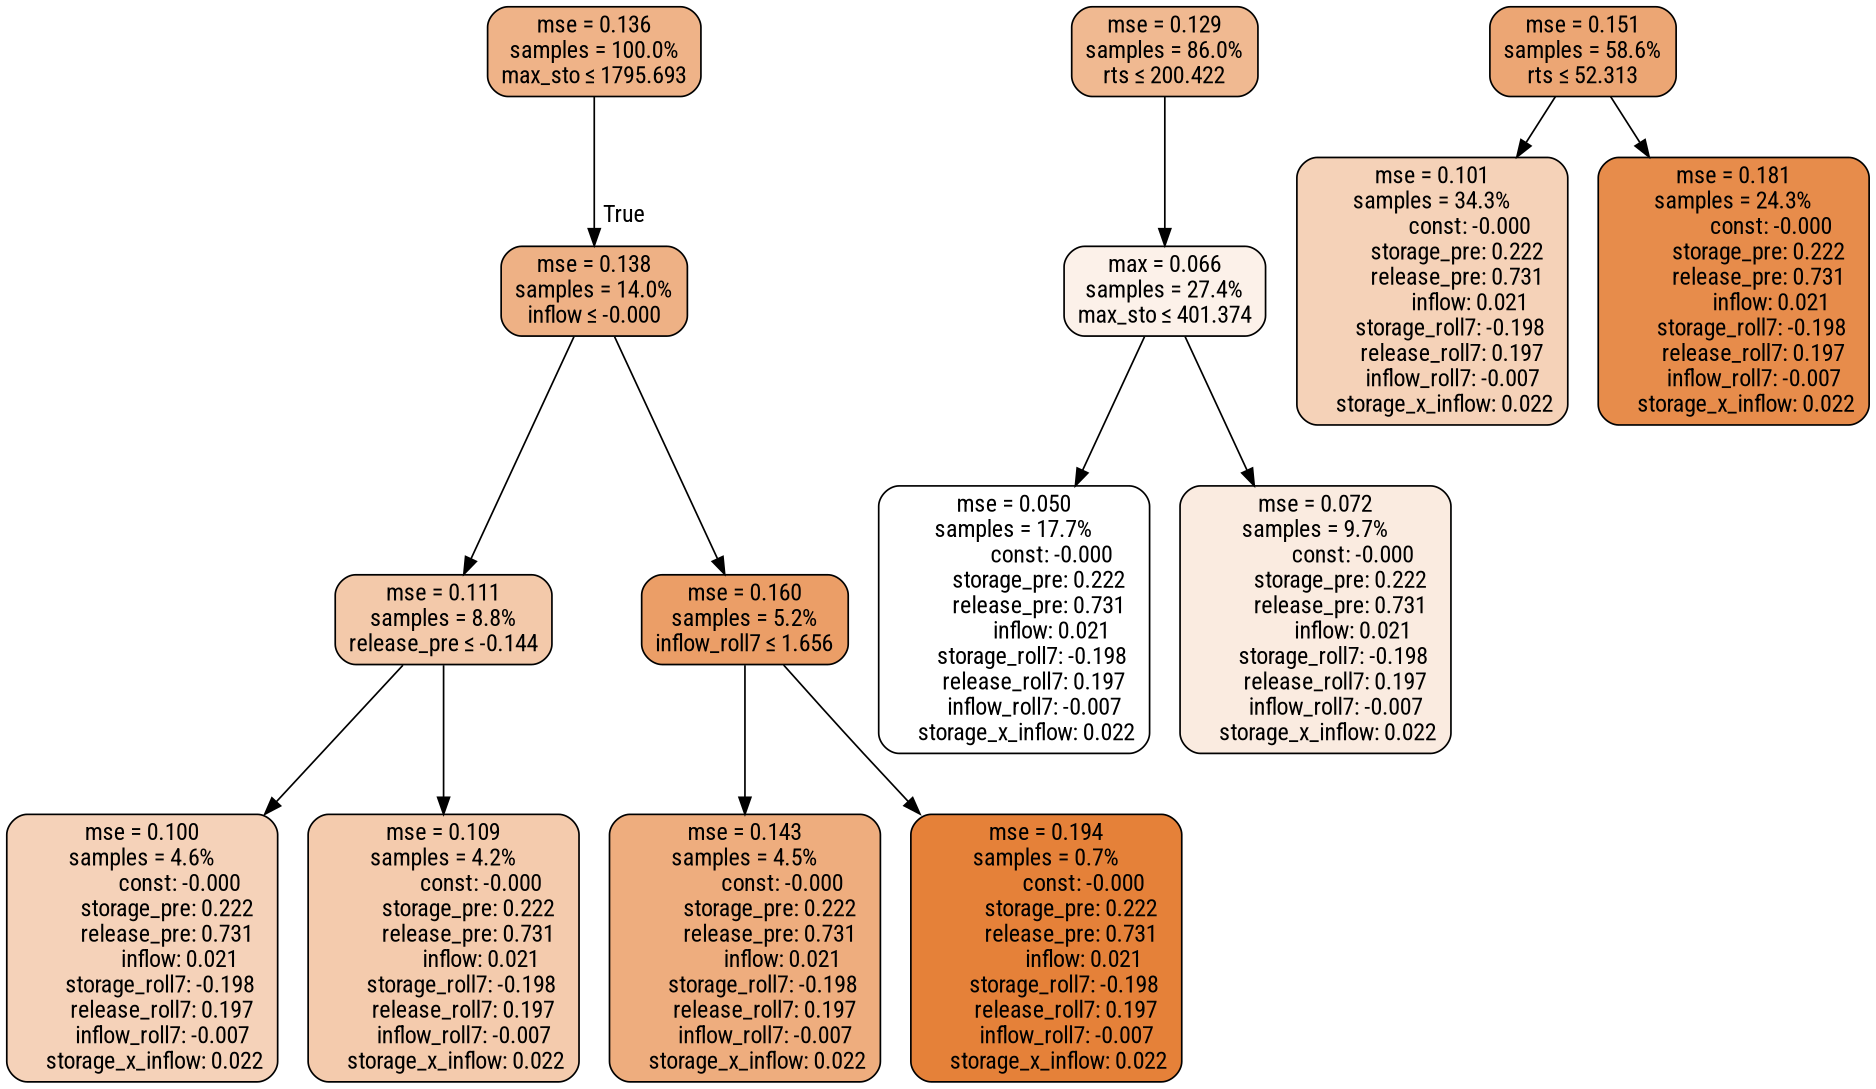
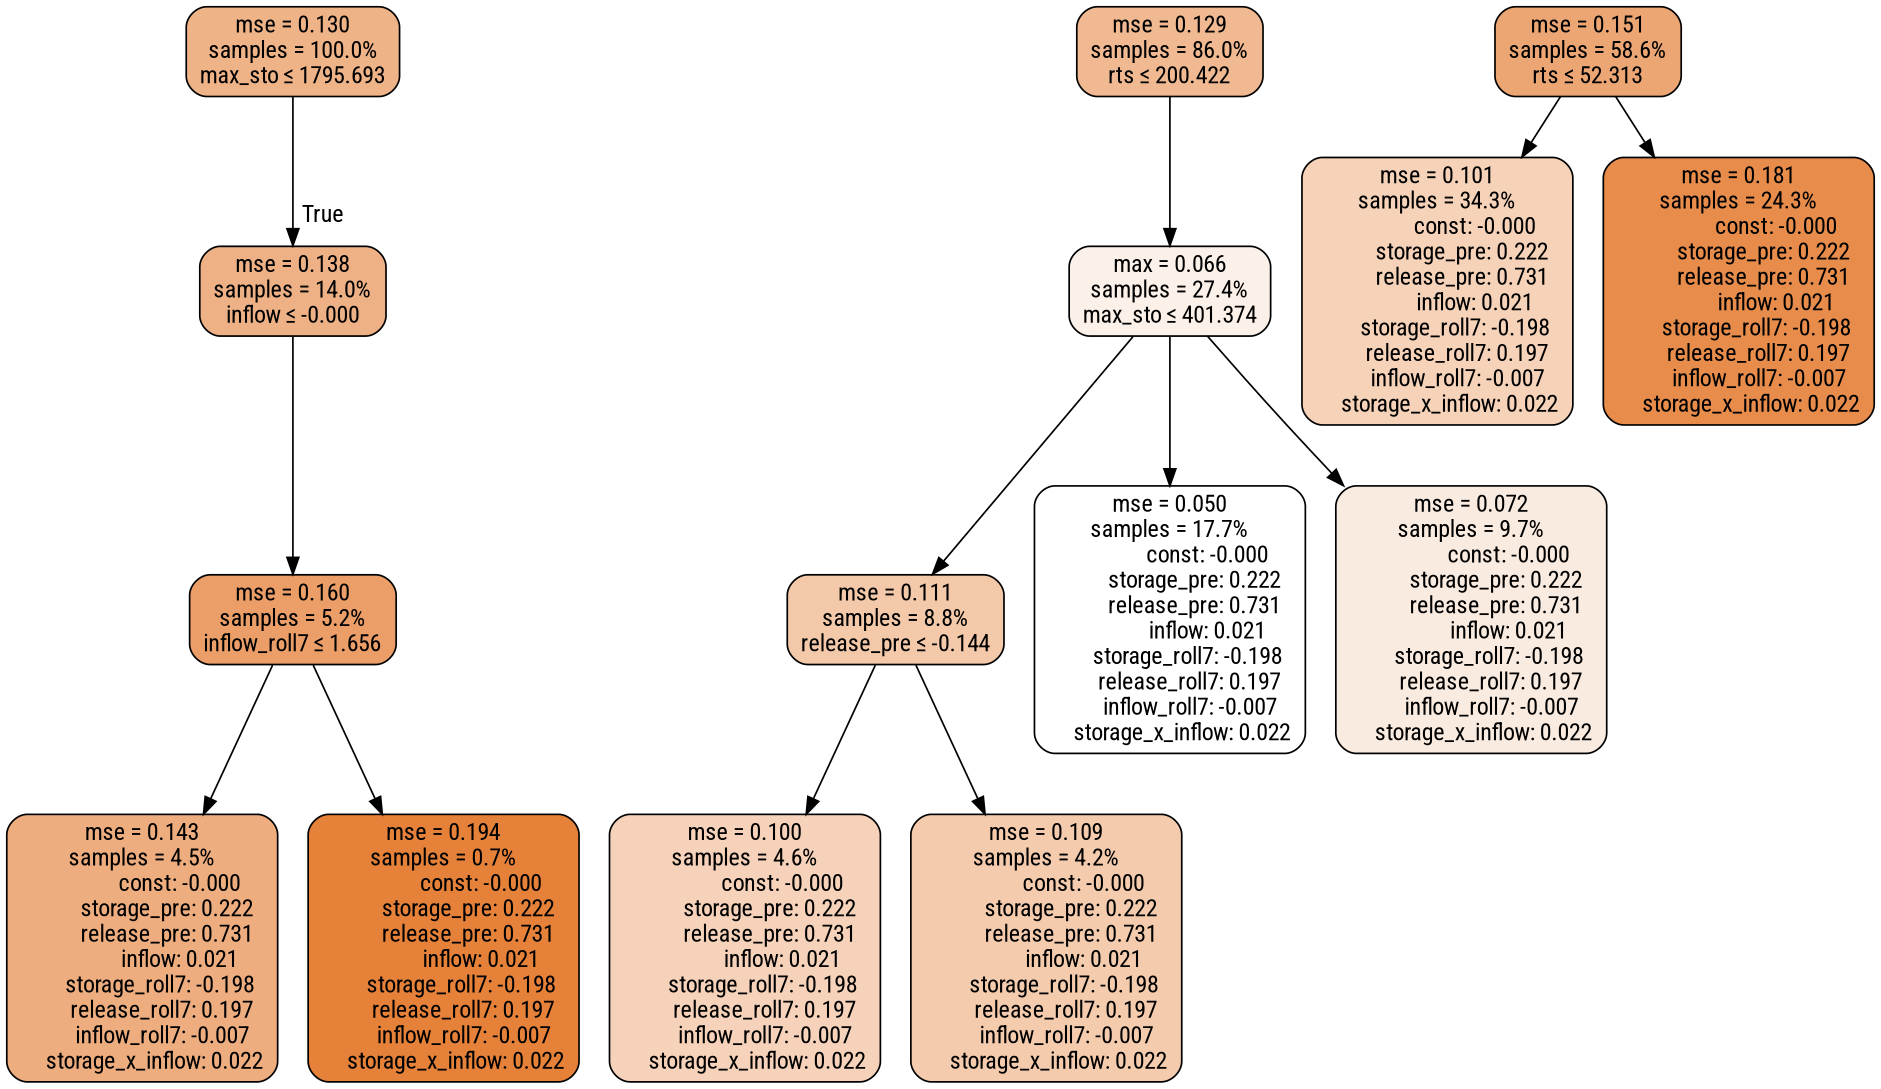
node "mse = 0.136 samples = 100.0% max_sto ≤ 1795.693": label "mse = 0.136 samples = 100.0% max_sto ≤ 1795.693" -> "mse = 0.130 samples = 100.0% max_sto ≤ 1795.693"
edge "mse = 0.138 samples = 14.0% inflow ≤ -0.000" -> "mse = 0.111 samples = 8.8% release_pre ≤ -0.144": now "max = 0.066 samples = 27.4% max_sto ≤ 401.374" -> "mse = 0.111 samples = 8.8% release_pre ≤ -0.144"
